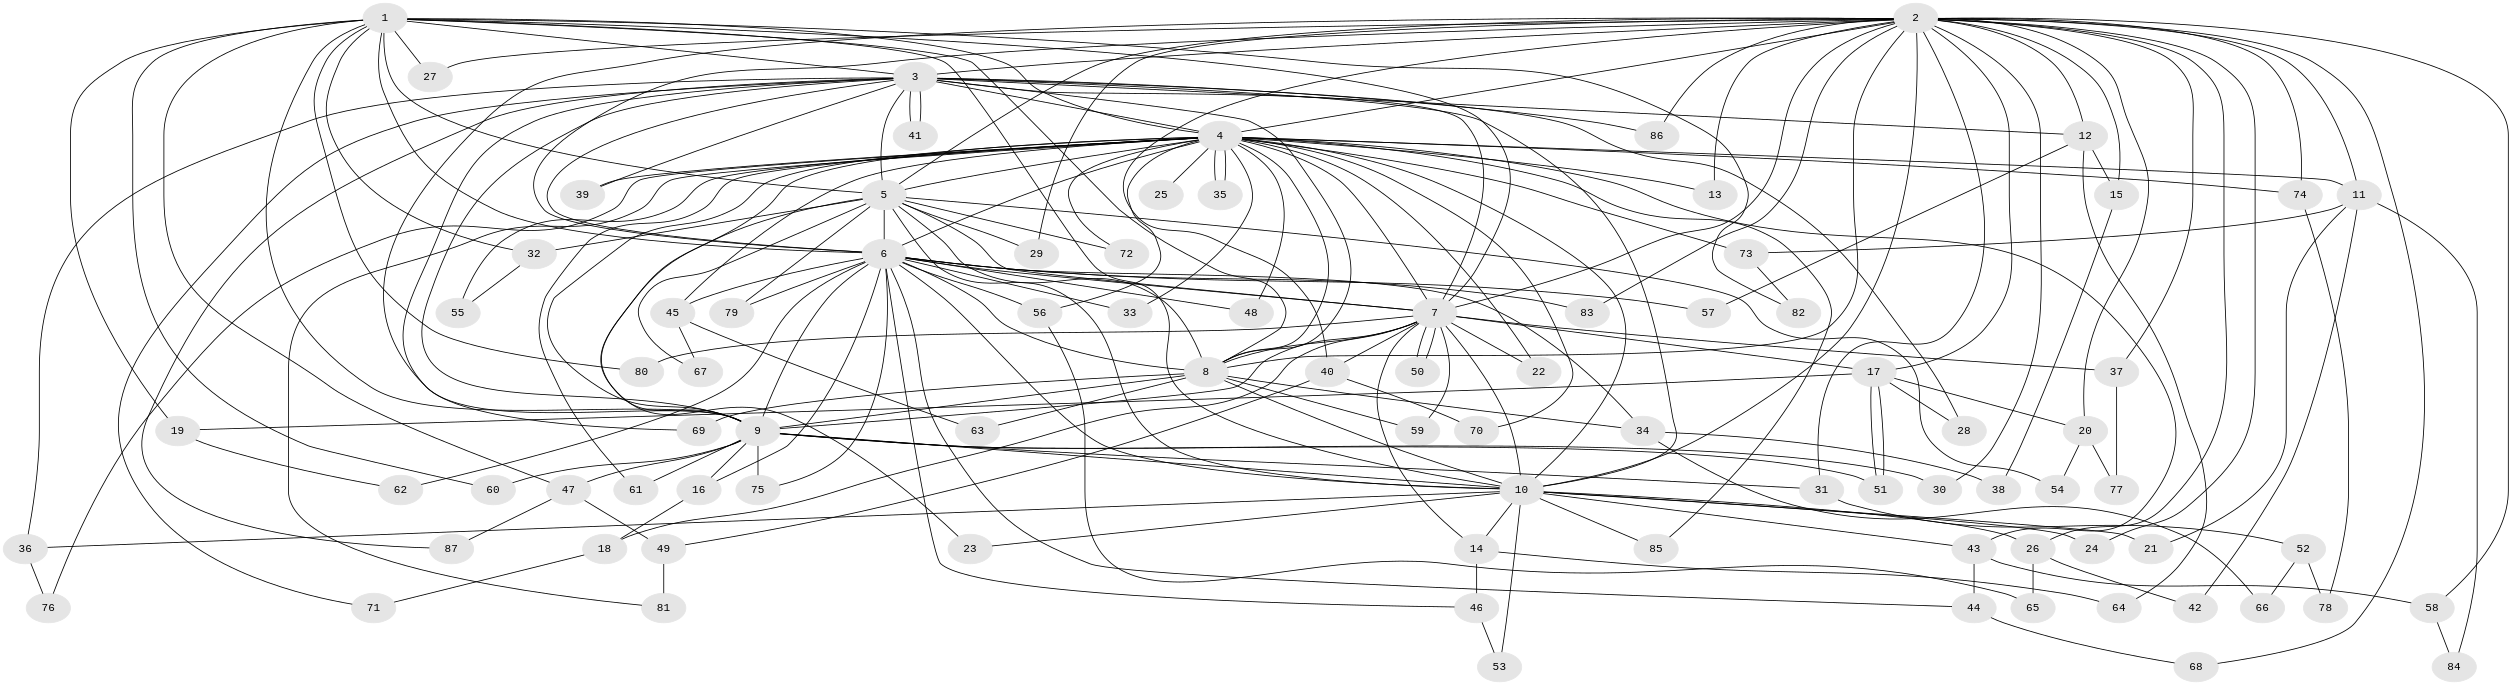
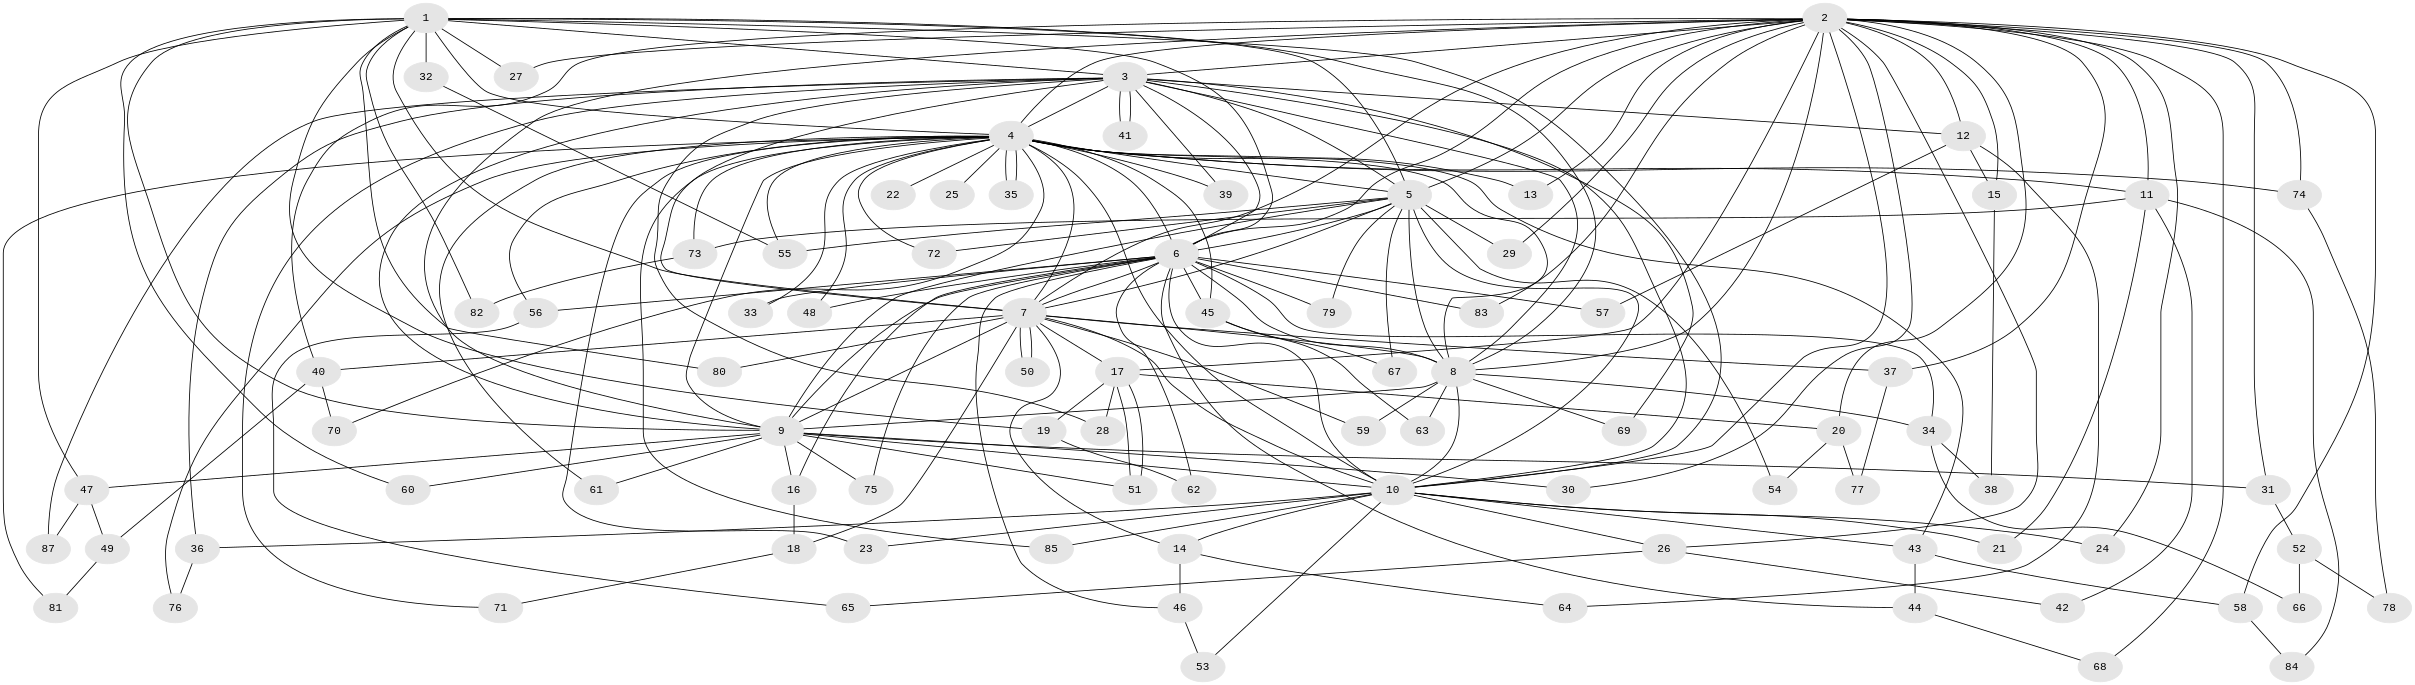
node "86": removed
edge "5" -- "32": now "5" -- "55"
edge "7" -- "22": removed
